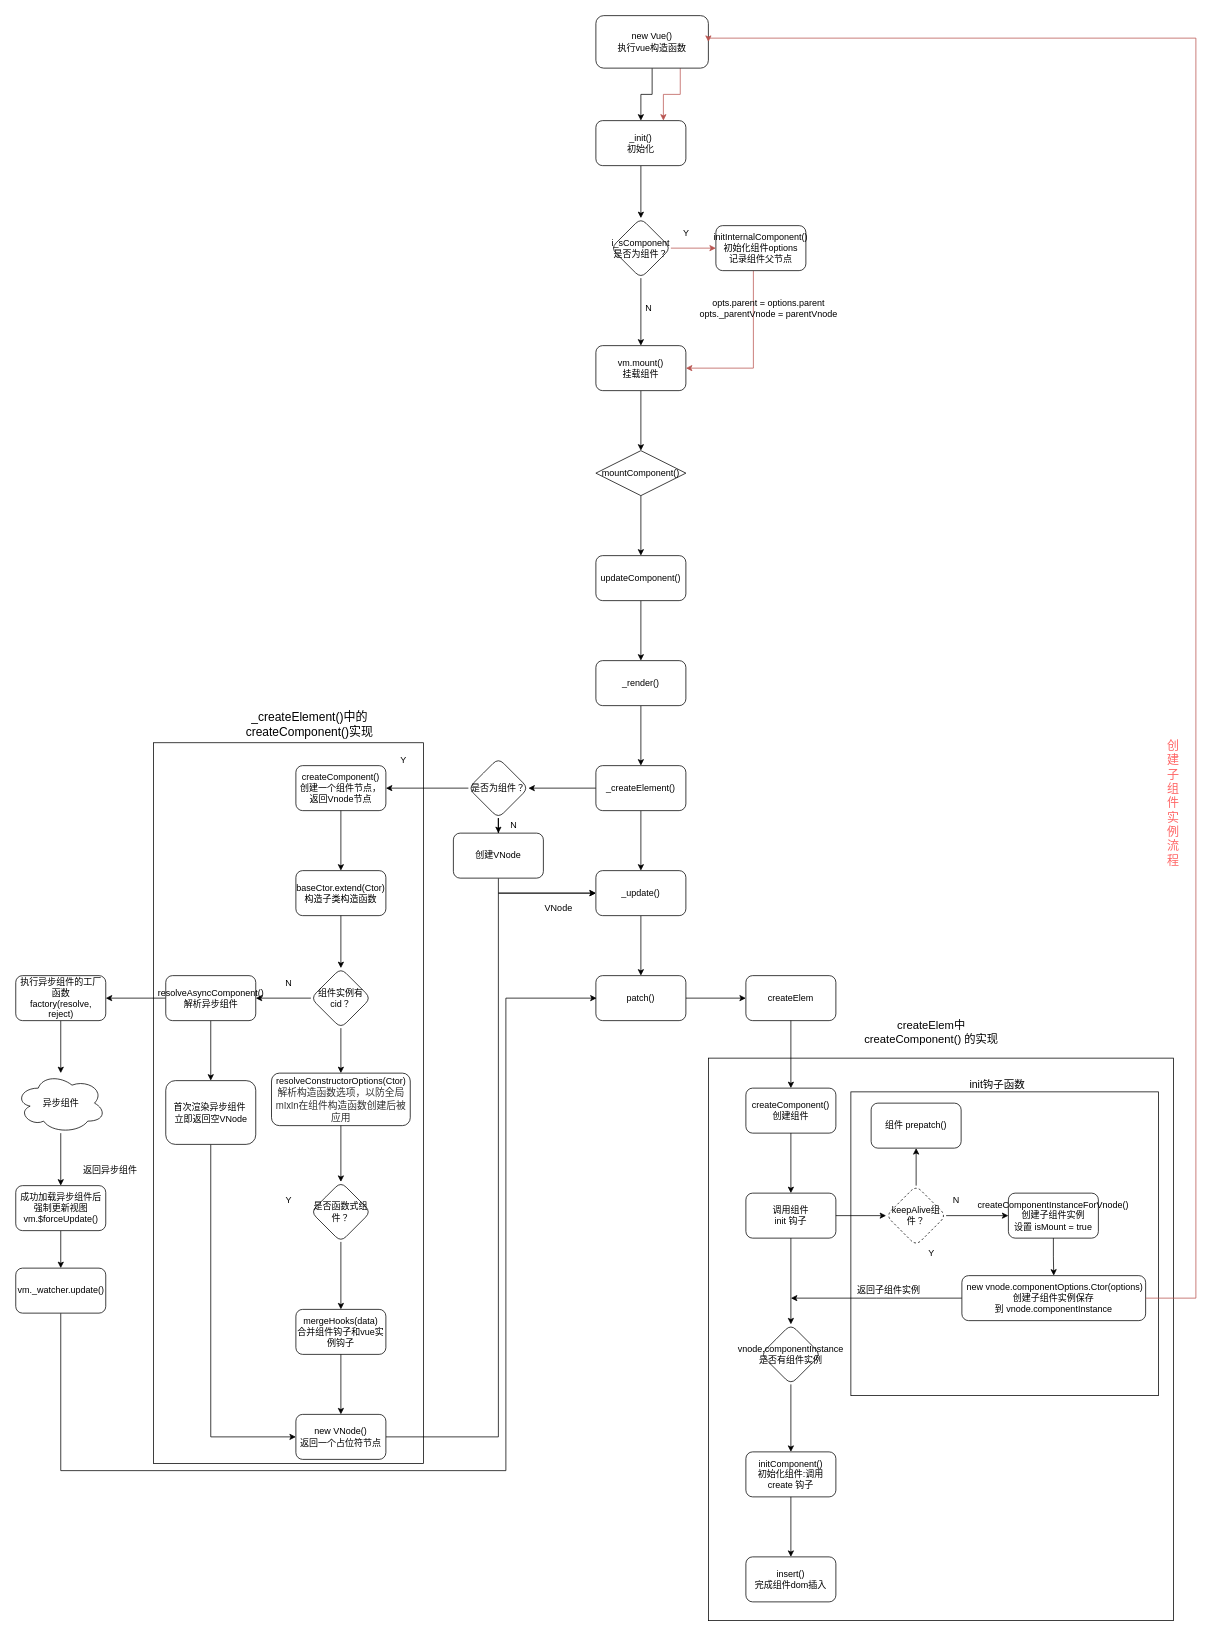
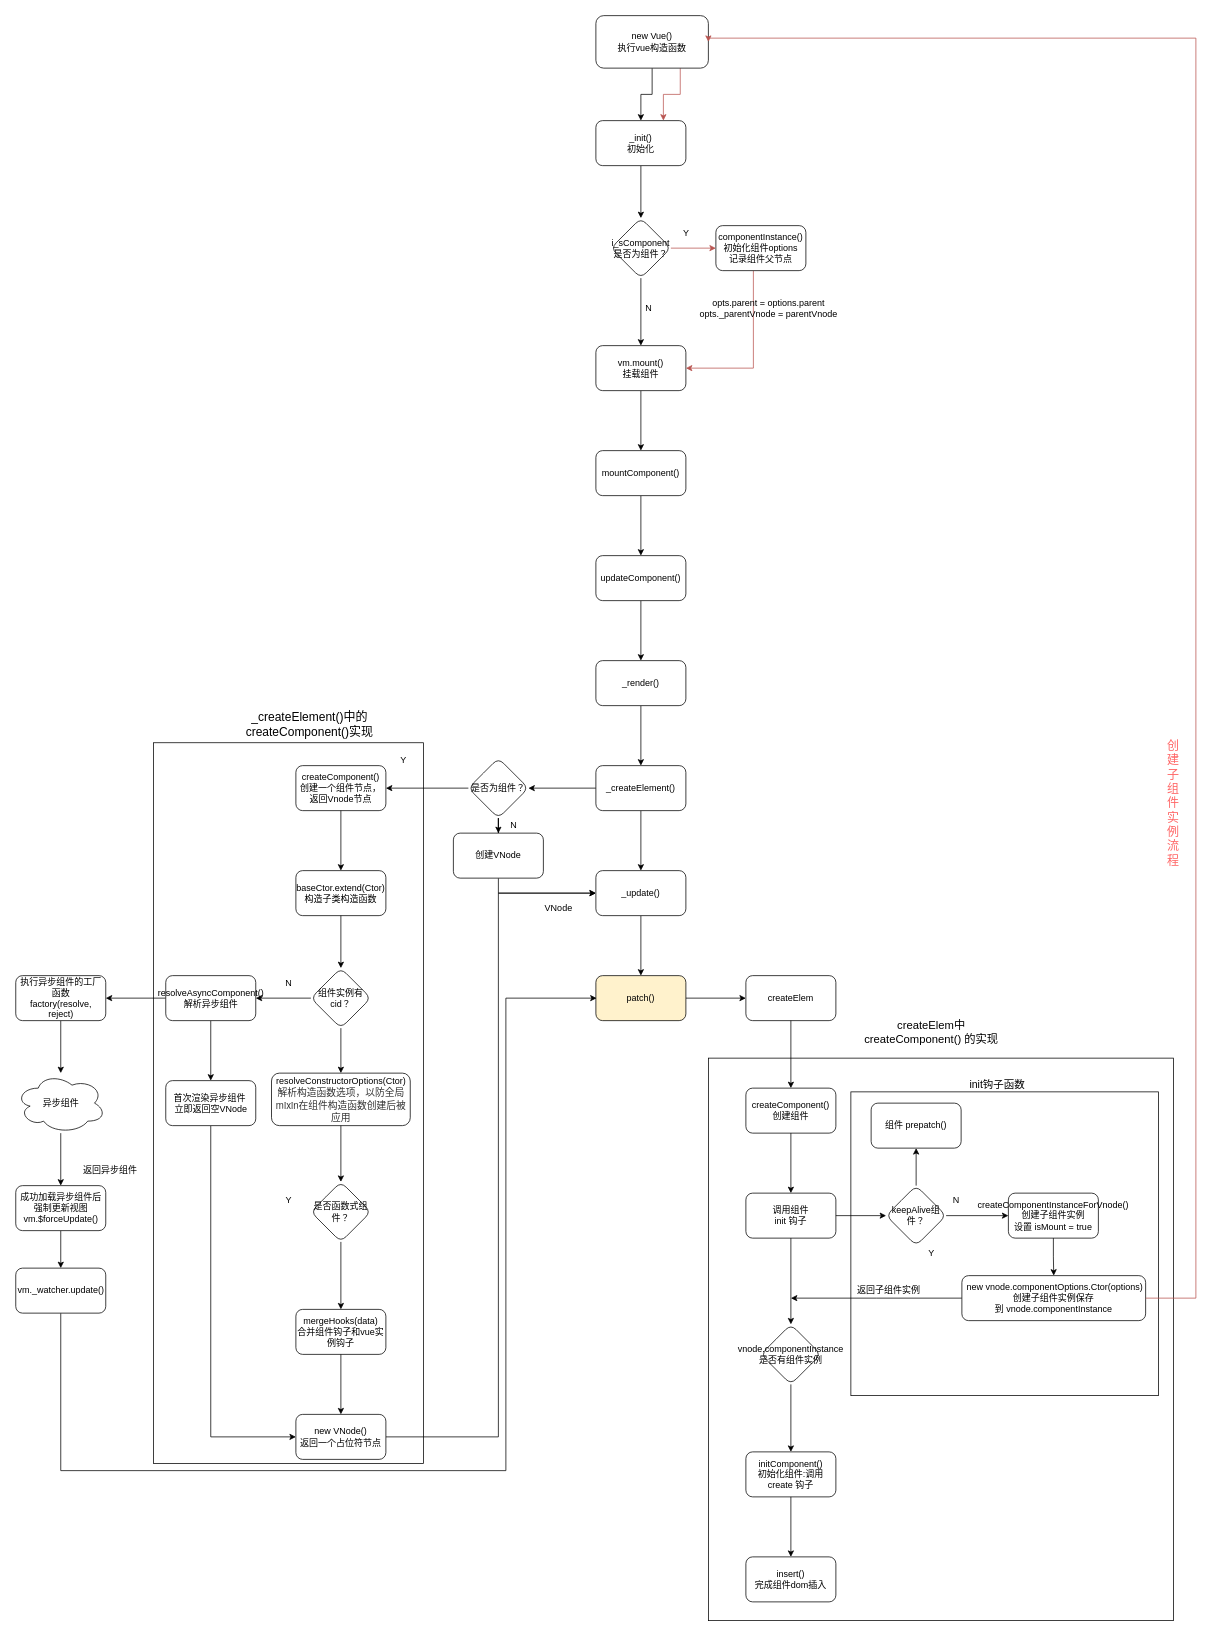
node "initInternalComponent() 初始化组件options 记录组件父节点": label "initInternalComponent() 初始化组件options 记录组件父节点" -> "componentInstance() 初始化组件options 记录组件父节点"
node "mountComponent()": shape diamond -> rounded rectangle
node "patch()": fillcolor #ffffff -> #fff2cc
node "首次渲染异步组件 立即返回空VNode": size 90x64 -> 90x45
node "keepAlive组件？": style dashed -> solid
